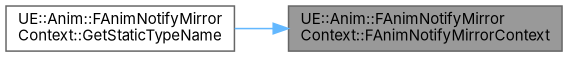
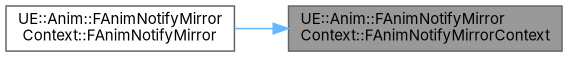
node "UE::Anim::FAnimNotifyMirror Context::GetStaticTypeName": label "UE::Anim::FAnimNotifyMirror Context::GetStaticTypeName" -> "UE::Anim::FAnimNotifyMirror Context::FAnimNotifyMirror"
